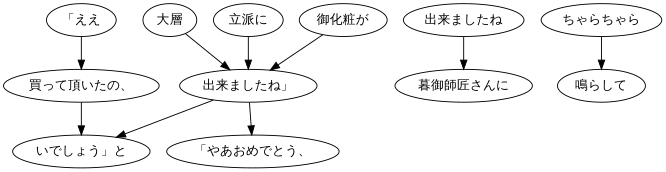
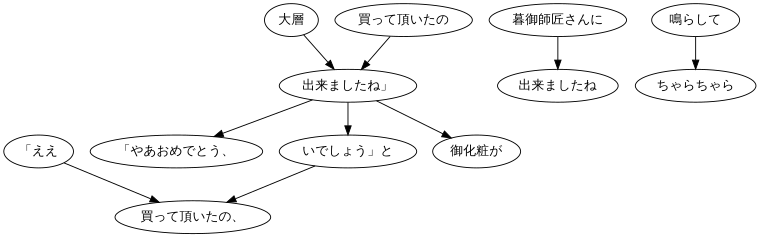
node "立派に": label "立派に" -> "買って頂いたの"
edge "出来ましたね" -> "暮御師匠さんに": reversed
edge "ちゃらちゃら" -> "鳴らして": reversed
edge "御化粧が" -> "出来ましたね」": reversed
edge "買って頂いたの、" -> "いでしょう」と": reversed
